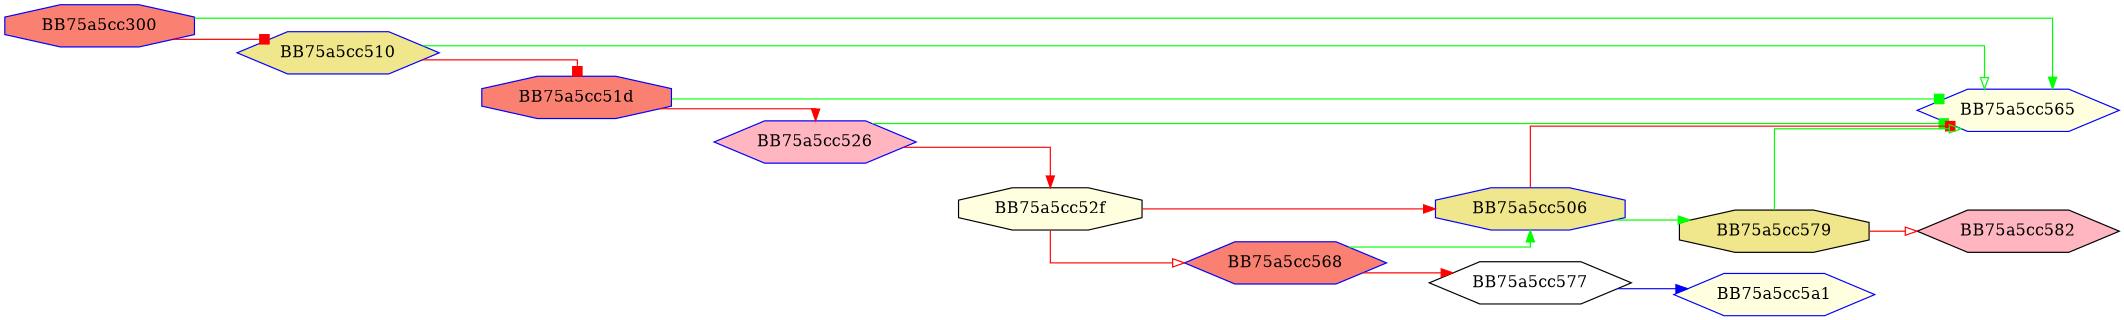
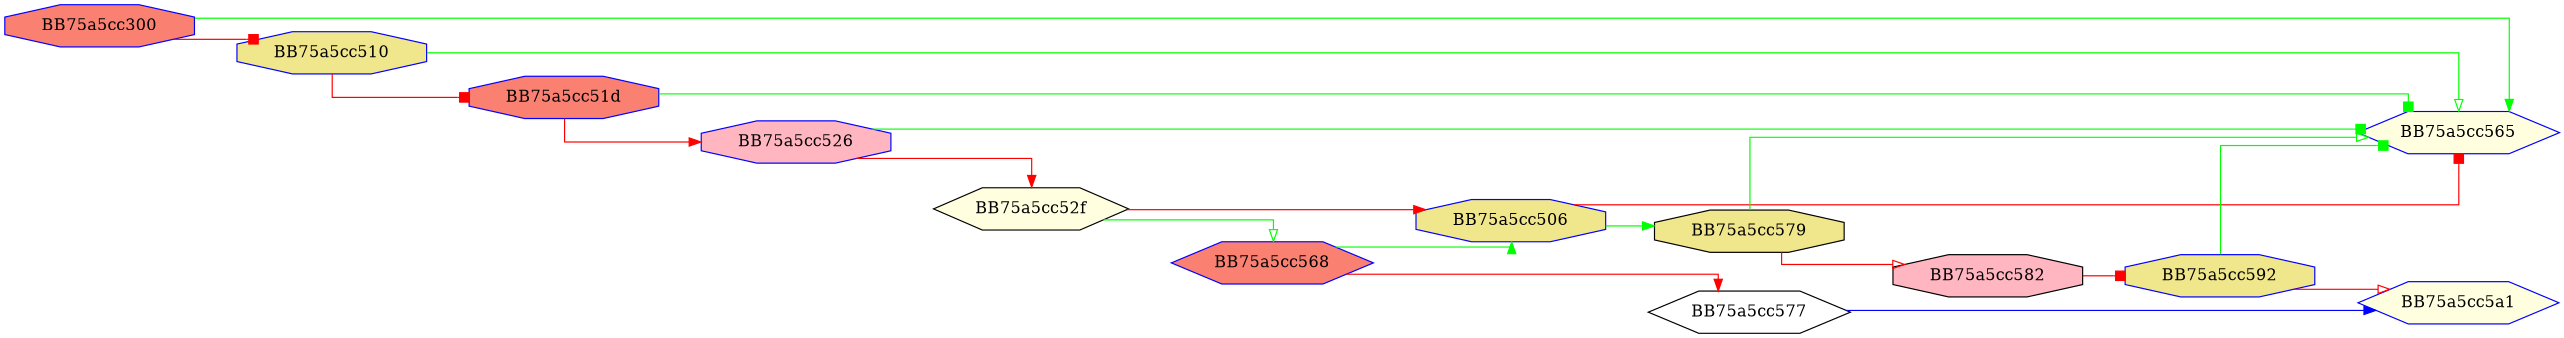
node "BB75a5cc510": shape hexagon -> octagon
node "BB75a5cc526": shape hexagon -> octagon
node "BB75a5cc52f": shape octagon -> hexagon
node "BB75a5cc582": shape hexagon -> octagon
edge "BB75a5cc52f" -> "BB75a5cc568": color red -> green
node "BB75a5cc592": added
